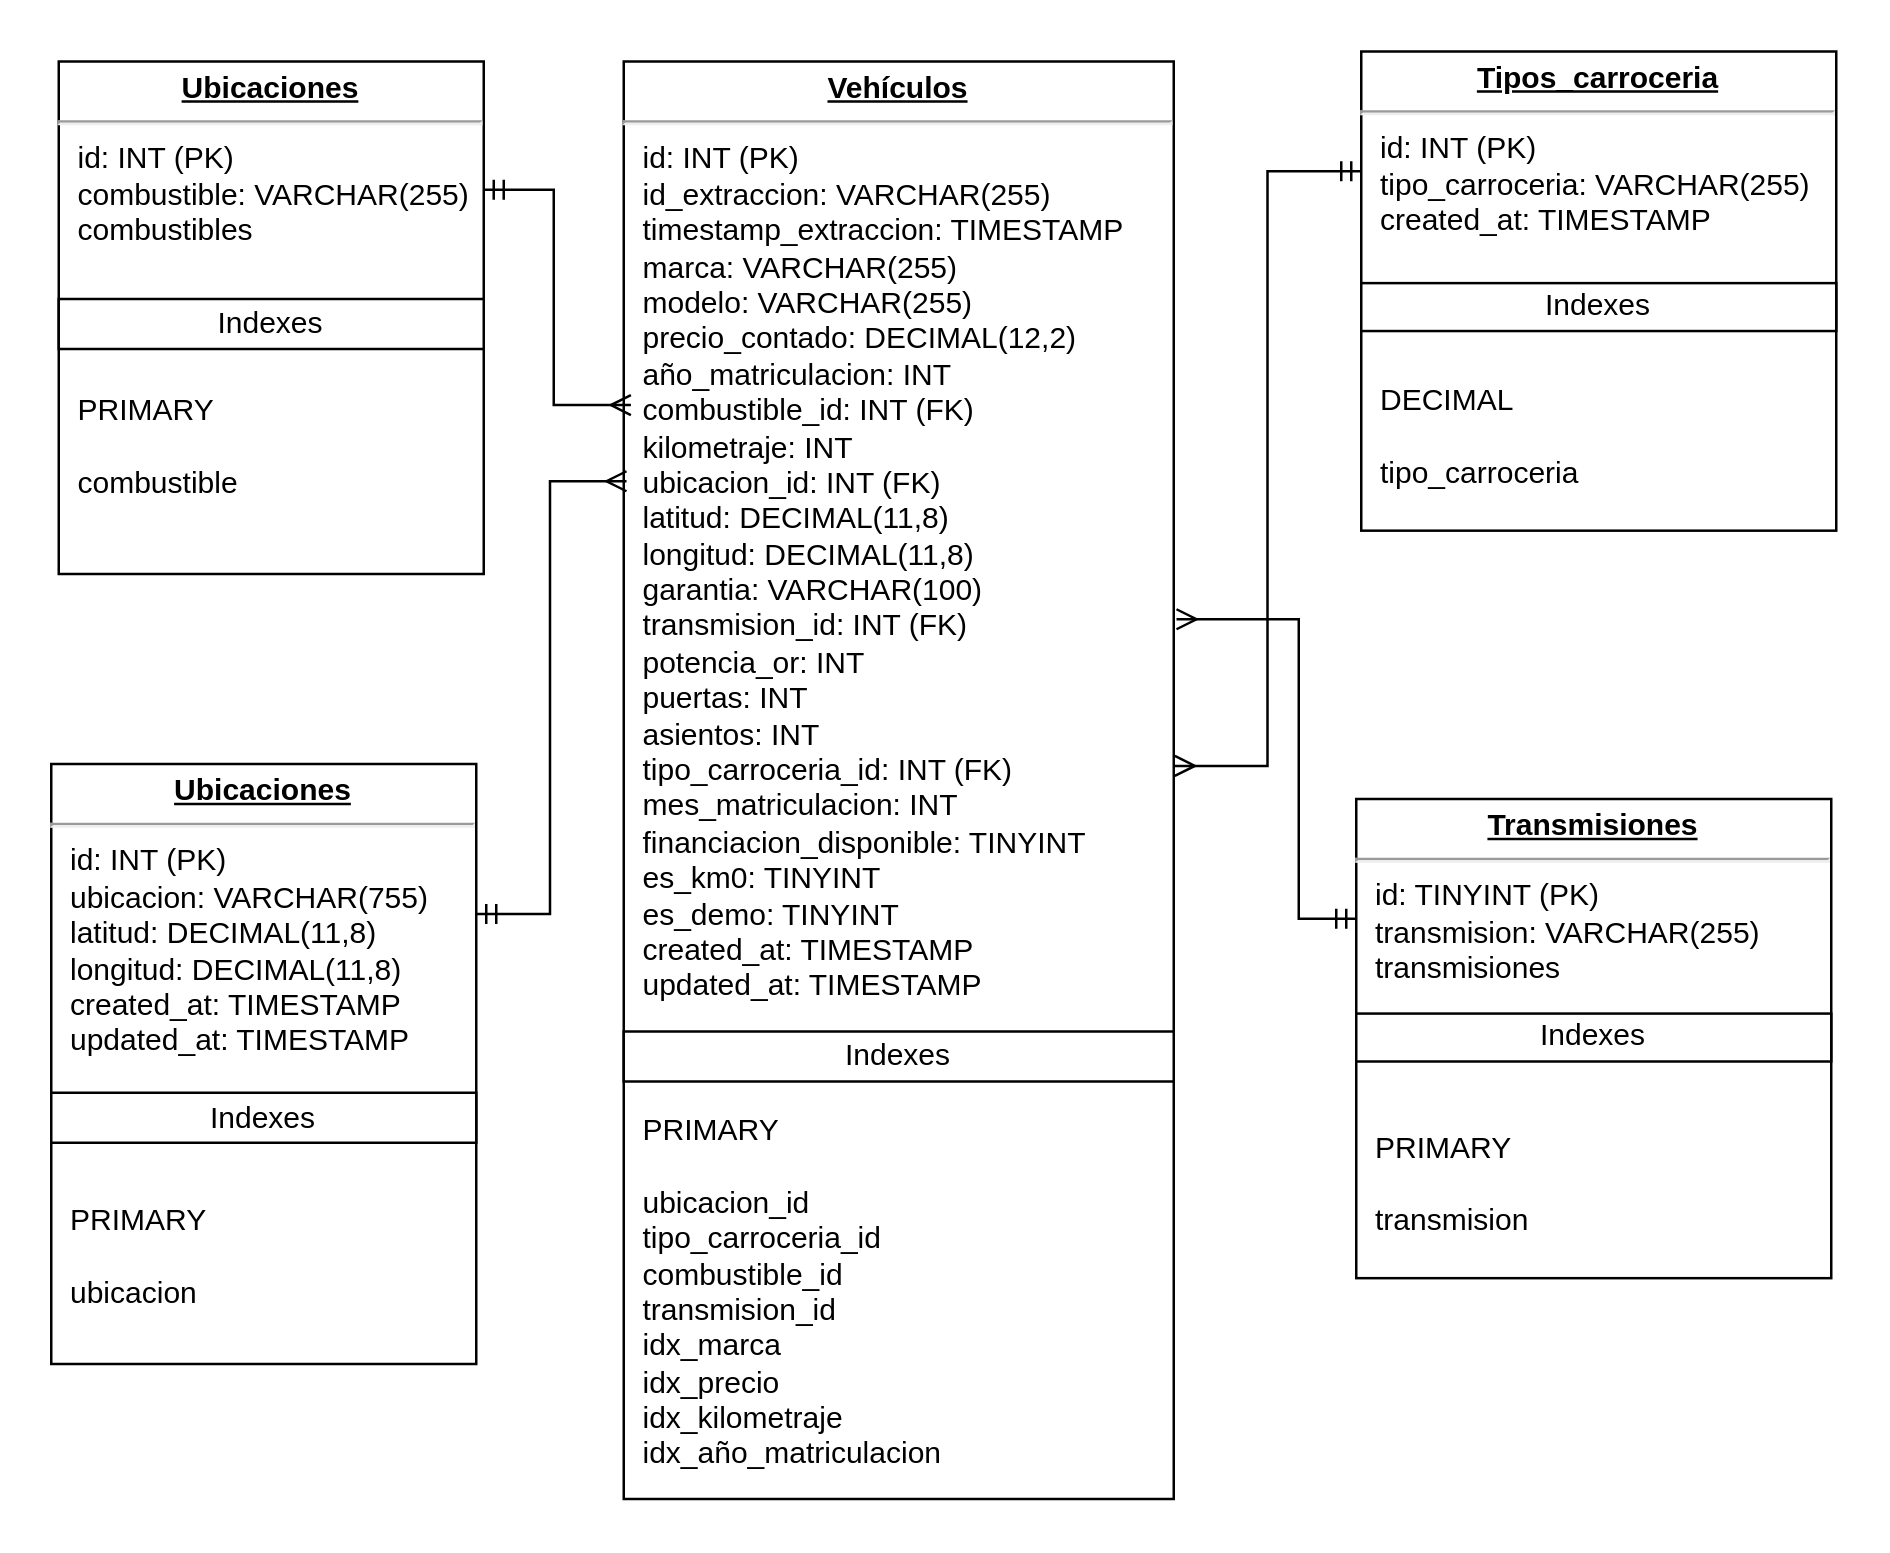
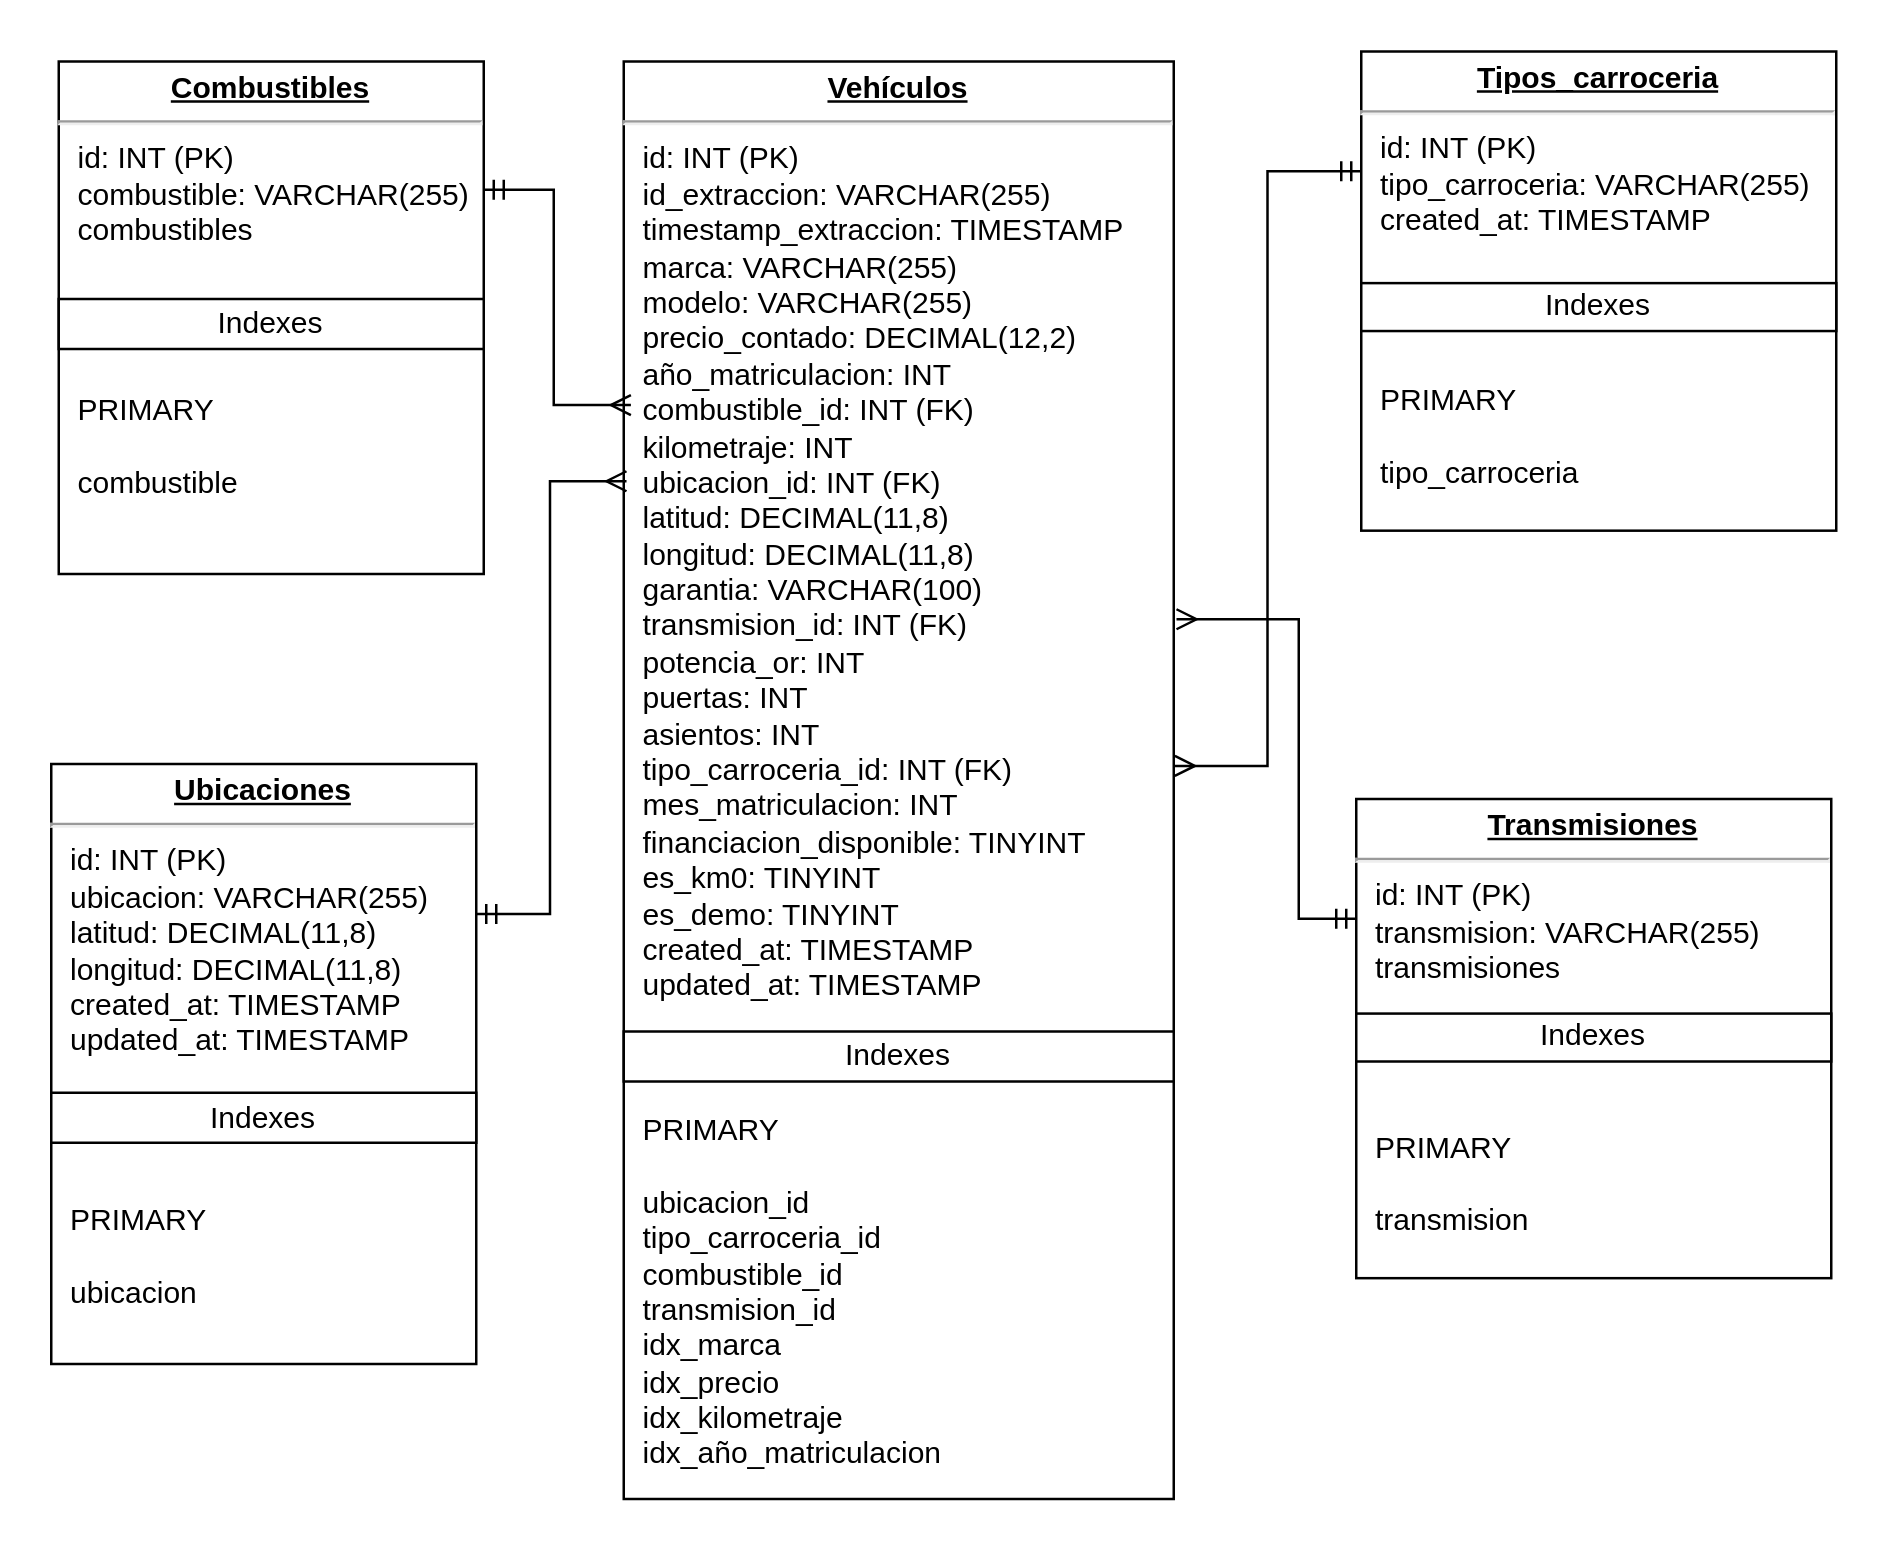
node "Tipos_carroceria id: INT (PK) tipo_carroceria: VARCHAR(255) created_at: TIMESTAMP DECIMAL tipo_carroceria": label "Tipos_carroceria id: INT (PK) tipo_carroceria: VARCHAR(255) created_at: TIMESTAMP DECIMAL tipo_carroceria" -> "Tipos_carroceria id: INT (PK) tipo_carroceria: VARCHAR(255) created_at: TIMESTAMP PRIMARY tipo_carroceria"
node "Ubicaciones id: INT (PK) combustible: VARCHAR(255) combustibles PRIMARY combustible": label "Ubicaciones id: INT (PK) combustible: VARCHAR(255) combustibles PRIMARY combustible" -> "Combustibles id: INT (PK) combustible: VARCHAR(255) combustibles PRIMARY combustible"
node "Transmisiones id: TINYINT (PK) transmision: VARCHAR(255) transmisiones PRIMARY transmision": label "Transmisiones id: TINYINT (PK) transmision: VARCHAR(255) transmisiones PRIMARY transmision" -> "Transmisiones id: INT (PK) transmision: VARCHAR(255) transmisiones PRIMARY transmision"
node "Ubicaciones id: INT (PK) ubicacion: VARCHAR(755) latitud: DECIMAL(11,8) longitud: DECIMAL(11,8) created_at: TIMESTAMP updated_at: TIMESTAMP PRIMARY ubicacion": label "Ubicaciones id: INT (PK) ubicacion: VARCHAR(755) latitud: DECIMAL(11,8) longitud: DECIMAL(11,8) created_at: TIMESTAMP updated_at: TIMESTAMP PRIMARY ubicacion" -> "Ubicaciones id: INT (PK) ubicacion: VARCHAR(255) latitud: DECIMAL(11,8) longitud: DECIMAL(11,8) created_at: TIMESTAMP updated_at: TIMESTAMP PRIMARY ubicacion"
